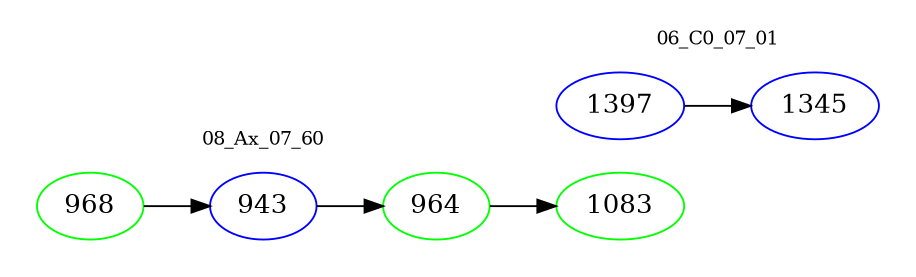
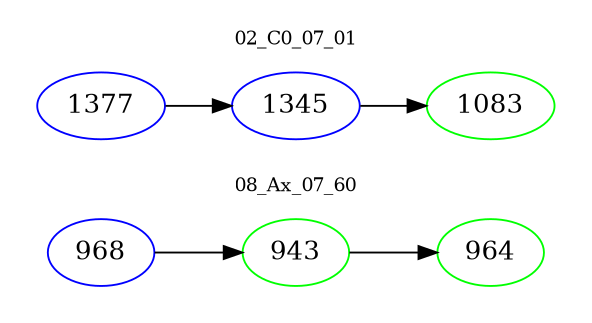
cluster "06_C0_07_01": label "06_C0_07_01" -> "02_C0_07_01"
node "1397": label "1397" -> "1377"
node "968": color green -> blue
node "943": color blue -> green
edge "964" -> "1083": now "1345" -> "1083"
